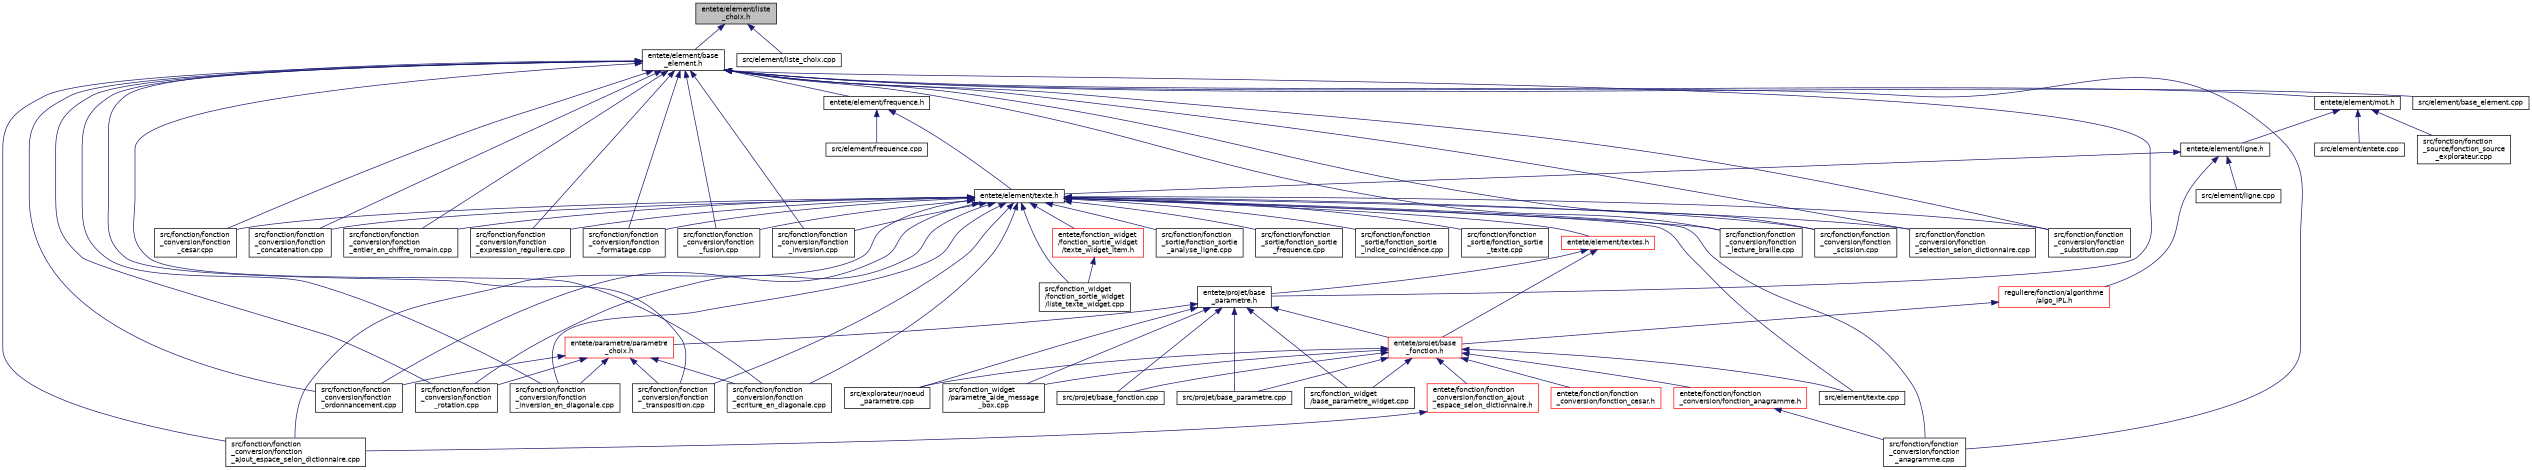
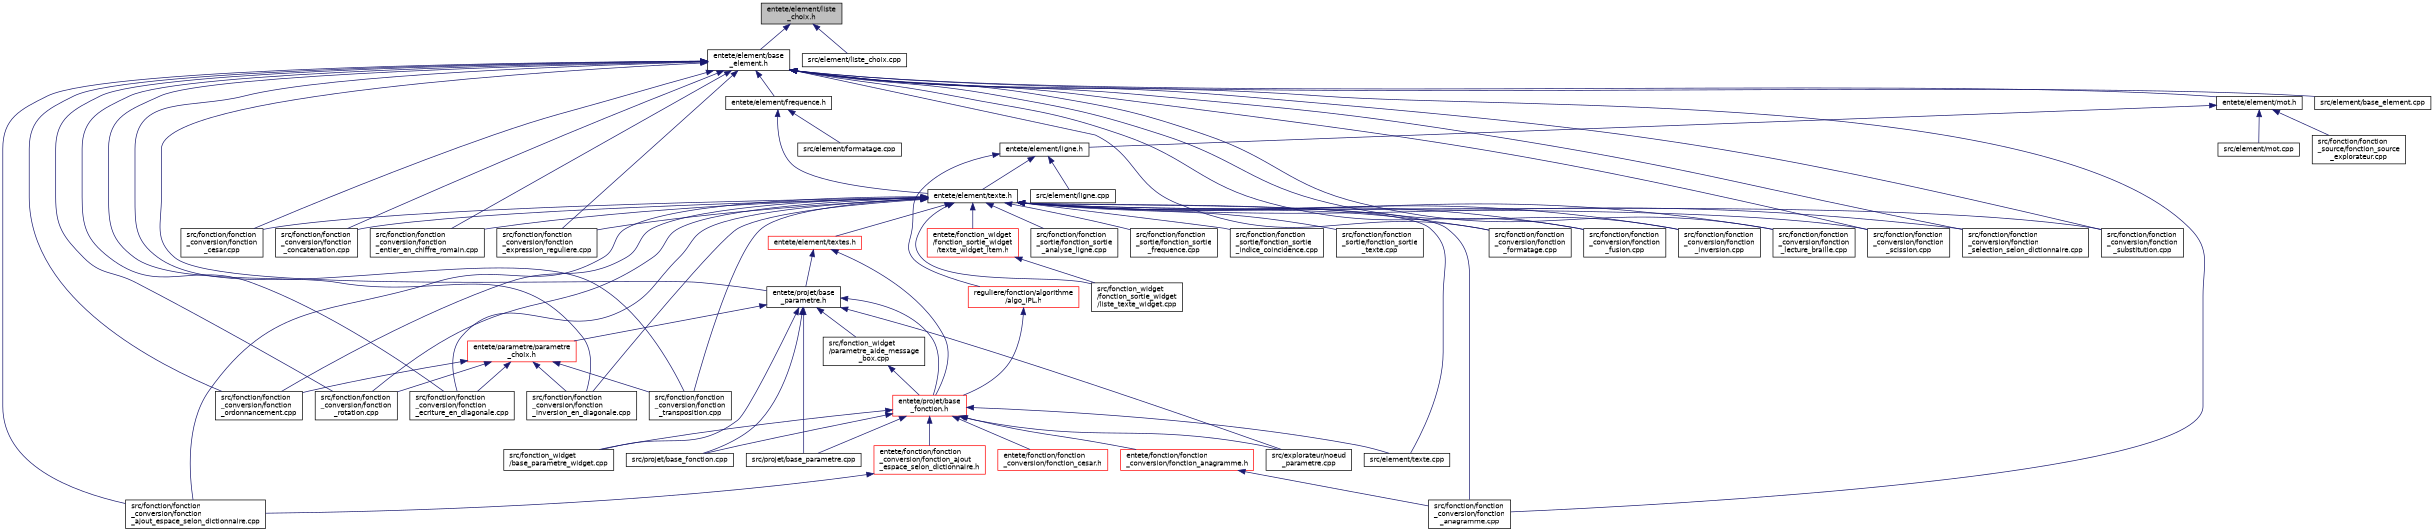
node "src/element/frequence.cpp": label "src/element/frequence.cpp" -> "src/element/formatage.cpp"
node "src/element/entete.cpp": label "src/element/entete.cpp" -> "src/element/mot.cpp"
edge "src/fonction_widget /parametre_aide_message _box.cpp" -> "entete/projet/base _fonction.h": reversed
